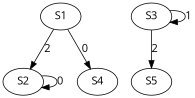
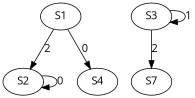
node "S5": label "S5" -> "S7"
